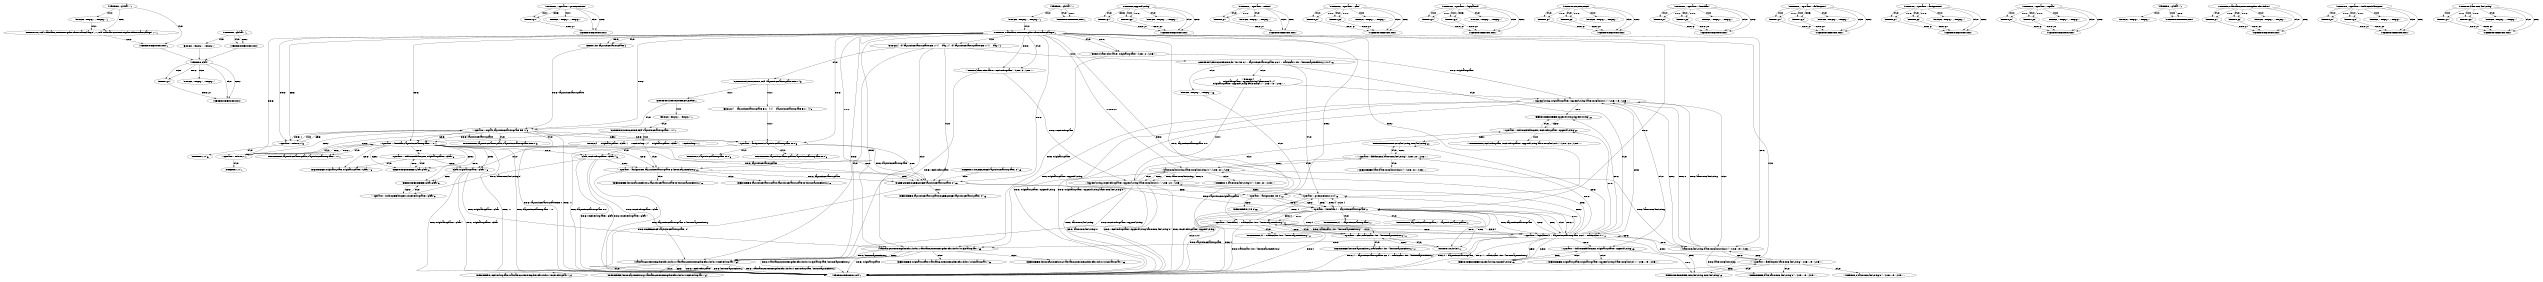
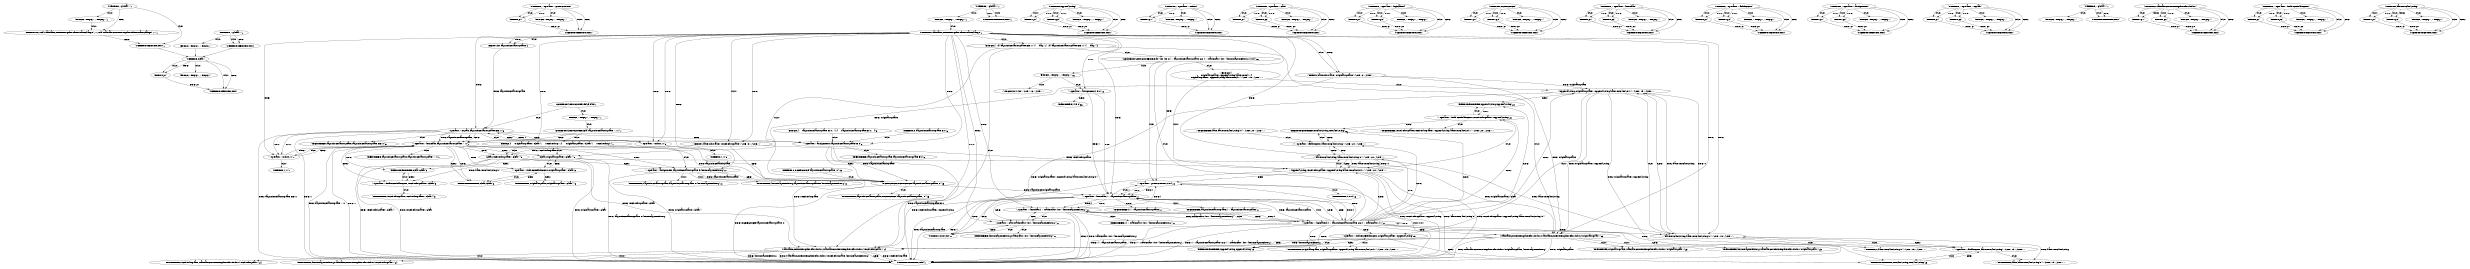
node "(CONTROL_STRUCTURE,IF,if (days_since_last_update == -1))": removed
node "<(LOCAL,int i: int)<SUB>16</SUB>>": added
edge "<(PARAM,base::ListValue* original_update)<SUB>2</SUB>>" -> "(Clear,original_update->Clear())": added, label "DDG: original_update"
edge "(METHOD,MaintainContentLengthPrefsForDateChange)" -> "<(base.Int64ToString,base::Int64ToString(0))<SUB>20</SUB>>": label "DCHECK: " -> "DDG: "
edge "(CONTROL_STRUCTURE,IF,if (days_since_last_update < -1))" -> "(<operator>.lessThan,days_since_last_update < -1)": label "AST: " -> "CFG: "
edge "(METHOD,MaintainContentLengthPrefsForDateChange)" -> "(DCHECK_GE,DCHECK_GE(days_since_last_update, 0))": removed, label "DDG:"
edge "(METHOD,MaintainContentLengthPrefsForDateChange)" -> "(<operator>.cast,static_cast<int>(kNumDaysInHistory))": label "DDG: days_since_last_update = 0" -> "DDG: "
edge "<(PARAM,base::ListValue* received_update)<SUB>3</SUB>>" -> "(Clear,received_update->Clear())": added, label "DDG: received_update"
edge "(<operator>.assignment,days_since_last_update = 0)" -> "(LITERAL,0,days_since_last_update = 0)": reversed
edge "(METHOD,MaintainContentLengthPrefsForDateChange)" -> "<(base.Int64ToString,base::Int64ToString(0))<SUB>19</SUB>>": label "CDG: " -> "DDG: "
edge "(<operator>.lessThan,days_since_last_update < -1)" -> "(IDENTIFIER,original_update,original_update->Clear())": now "(<operator>.lessThan,days_since_last_update < -1)" -> "(<operator>.indirectFieldAccess,received_update->Clear)"
edge "(Clear,original_update->Clear())" -> "(<operator>.indirectFieldAccess,original_update->Clear)": added, label "AST:"
edge "(<operator>.indirectFieldAccess,original_update->Clear)" -> "(IDENTIFIER,original_update,original_update->Clear())": label "AST: " -> "CFG: "
edge "<(base.Int64ToString,base::Int64ToString(0))<SUB>20</SUB>>" -> "<(<operator>.fieldAccess,base::Int64ToString)<SUB>20</SUB>>": label "AST: " -> "CFG: "
edge "<(<operator>.fieldAccess,base::Int64ToString)<SUB>20</SUB>>" -> "<(IDENTIFIER,base,base::Int64ToString(0))<SUB>20</SUB>>": reversed
node "<(LITERAL,0,base::Int64ToString(0))<SUB>20</SUB>>": removed
edge "(DCHECK_GE,DCHECK_GE(days_since_last_update, 0))" -> "(<operator>.assignment,i = 0)": removed, label "CFG:"
node "(IDENTIFIER,received_update,received_update->Clear())": added
node "(IDENTIFIER,i,++i)": added
edge "(<operator>.lessThan,i < days_since_last_update)" -> "(IDENTIFIER,i,i < days_since_last_update)": label "AST: " -> "DDG: "
edge "(<operator>.lessThan,i < days_since_last_update)" -> "(<operator>.cast,static_cast<int>(kNumDaysInHistory))": label "DDG: i" -> "CDG: "
edge "<(base.Int64ToString,base::Int64ToString(0))<SUB>20</SUB>>" -> "(METHOD_RETURN,void)": removed, label "DDG: base::Int64ToString"
edge "(METHOD,MaintainContentLengthPrefsForDateChange)" -> "(METHOD_RETURN,void)": removed, label "AST:"
edge "<(base.Int64ToString,base::Int64ToString(0))<SUB>19</SUB>>" -> "<(<operator>.fieldAccess,base::Int64ToString)<SUB>19</SUB>>": label "CDG: " -> "AST: "
edge "<(<operator>.fieldAccess,base::Int64ToString)<SUB>19</SUB>>" -> "<(LITERAL,0,base::Int64ToString(0))<SUB>19</SUB>>": now "<(base.Int64ToString,base::Int64ToString(0))<SUB>19</SUB>>" -> "<(LITERAL,0,base::Int64ToString(0))<SUB>19</SUB>>"
